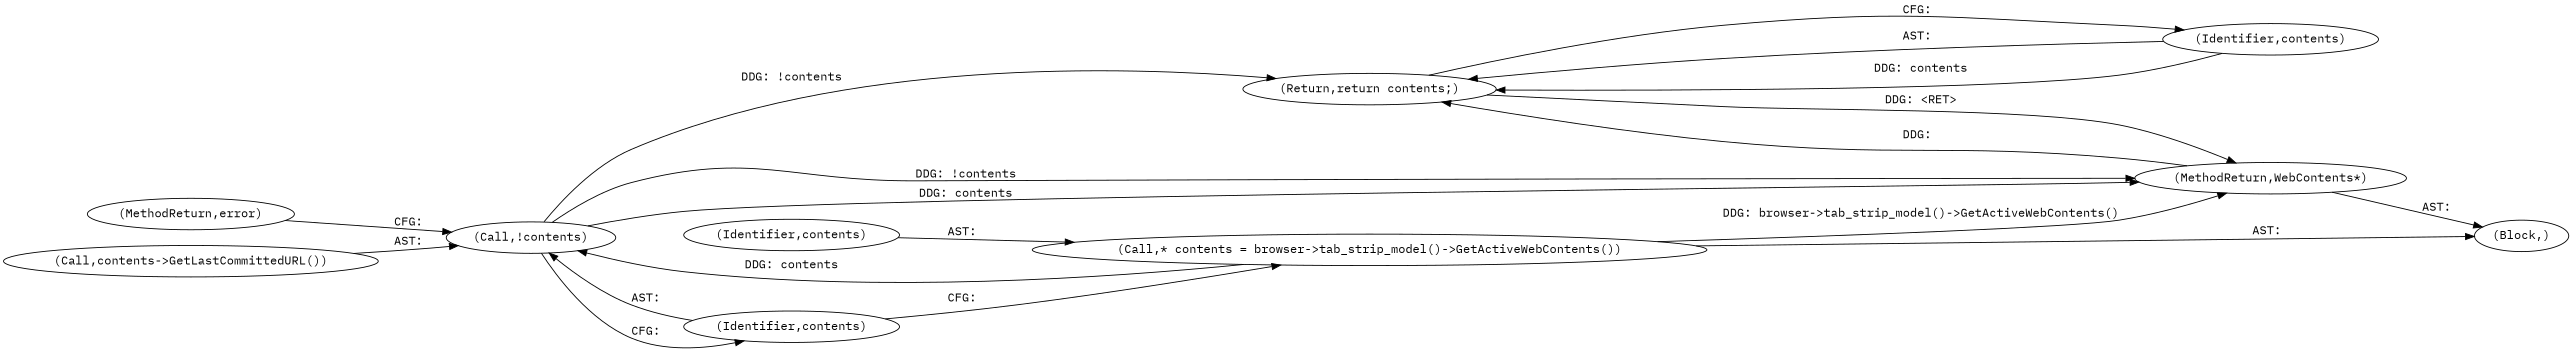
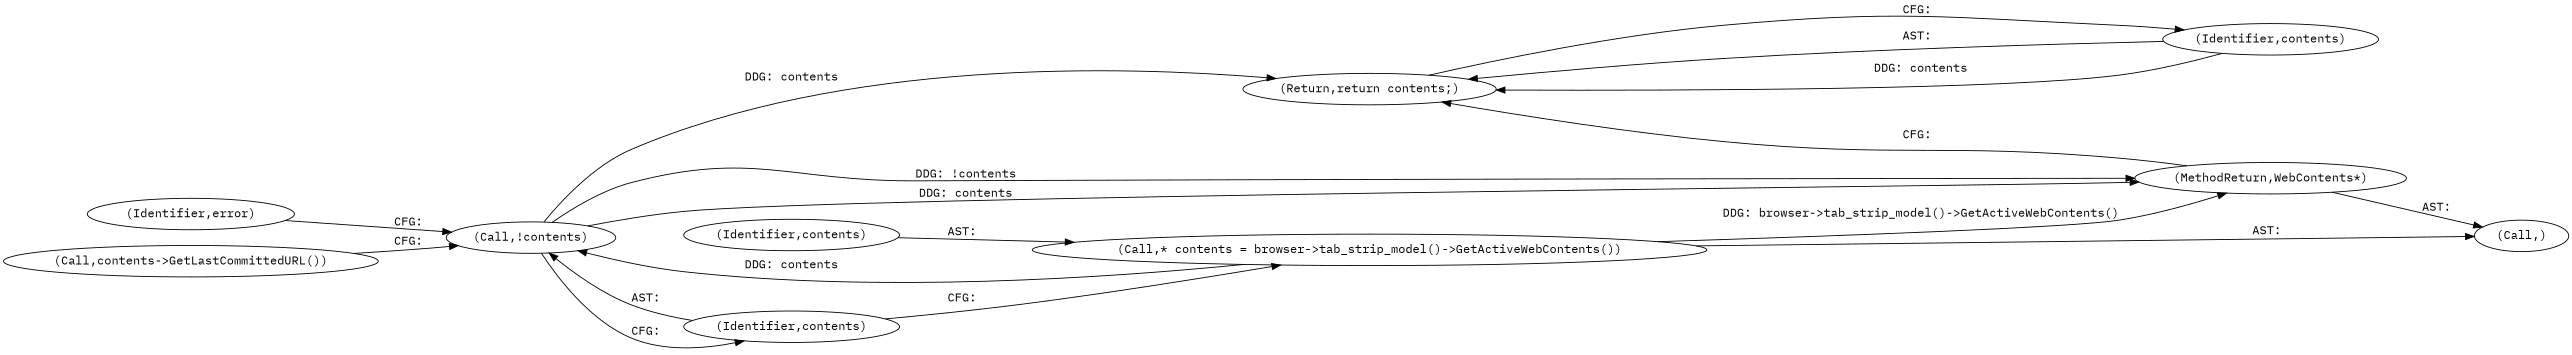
edge "(Call,!contents)" -> "(Return,return contents;)": label "DDG: !contents" -> "DDG: contents"
edge "(Return,return contents;)" -> "(MethodReturn,WebContents*)": removed, label "DDG: <RET>"
edge "(MethodReturn,WebContents*)" -> "(Return,return contents;)": label "DDG: " -> "CFG: "
node "(MethodReturn,error)": label "(MethodReturn,error)" -> "(Identifier,error)"
node "(Block,)": label "(Block,)" -> "(Call,)"
edge "(Call,contents->GetLastCommittedURL())" -> "(Call,!contents)": label "AST: " -> "CFG: "
